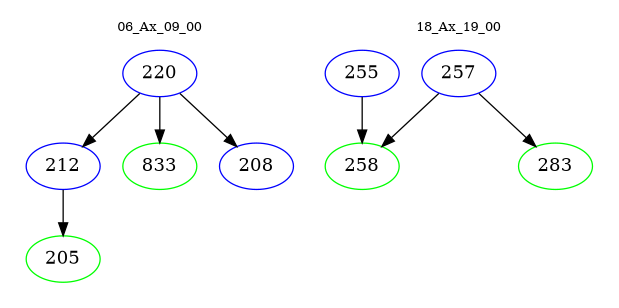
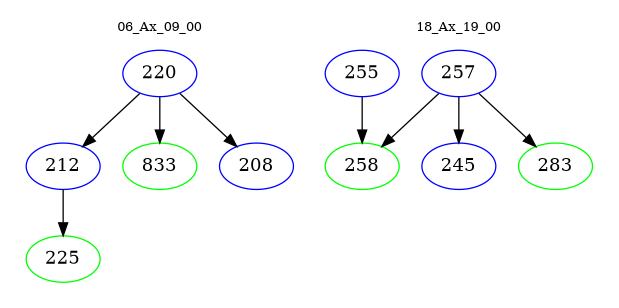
node "245": added
node "205": label "205" -> "225"
